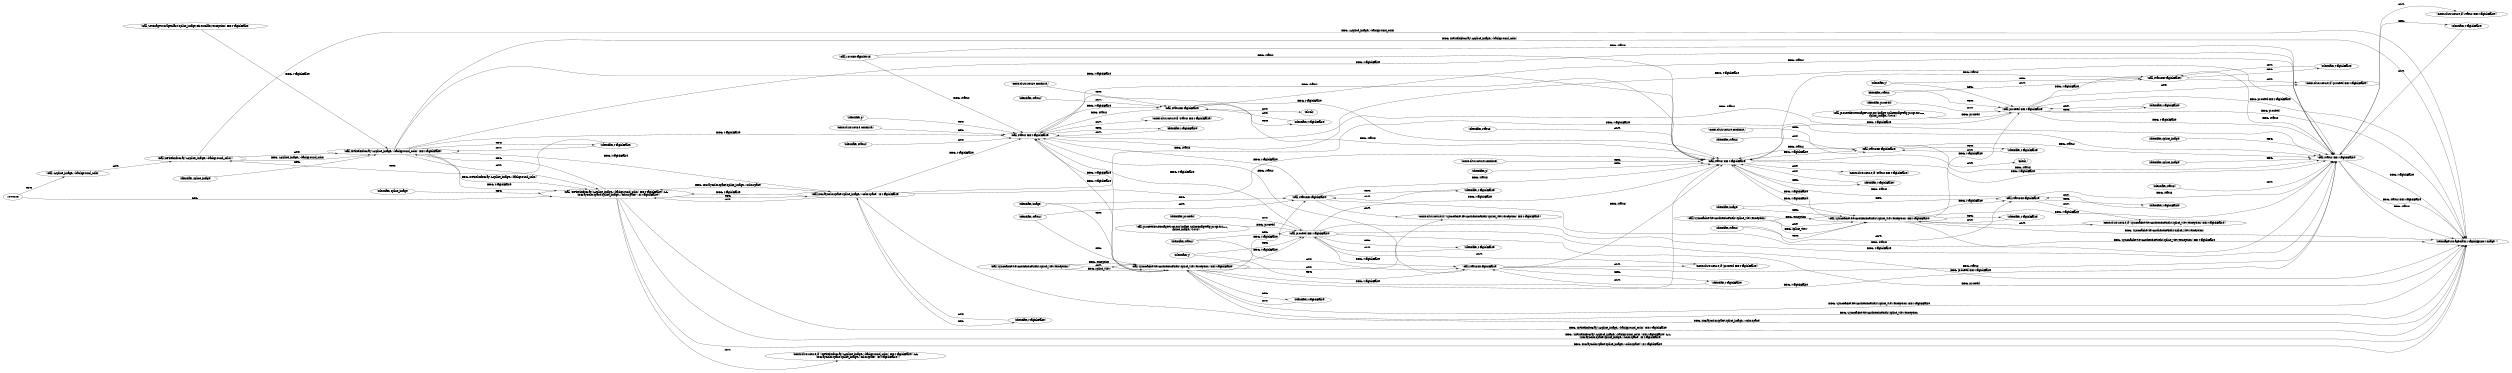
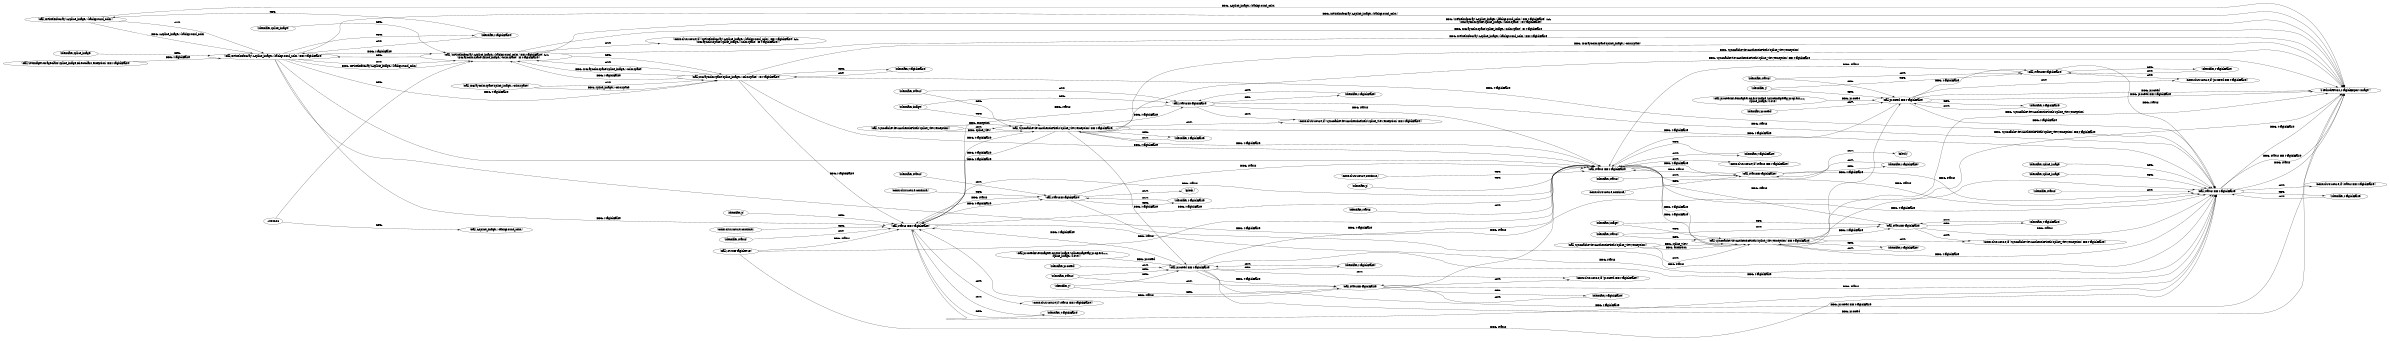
node "(Call,IsGrayColorspace(splice_image->colorspace))": added
edge "(Call,&splice_image->background_color)" -> "(Call,IsPixelInfoGray(&splice_image->background_color))": removed, label "AST:"
node "(SetImageStorageClass,MagickExport Image *)": label "(SetImageStorageClass,MagickExport Image *)" -> "(MethodReturn,MagickExport Image *)"
